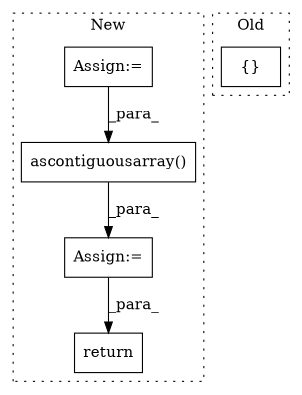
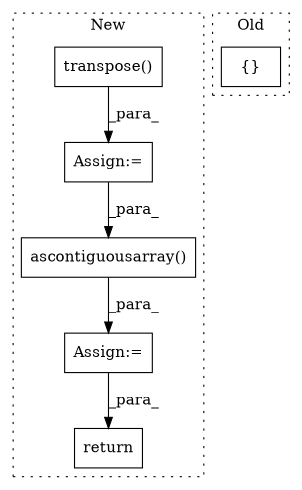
node "transpose()": added
